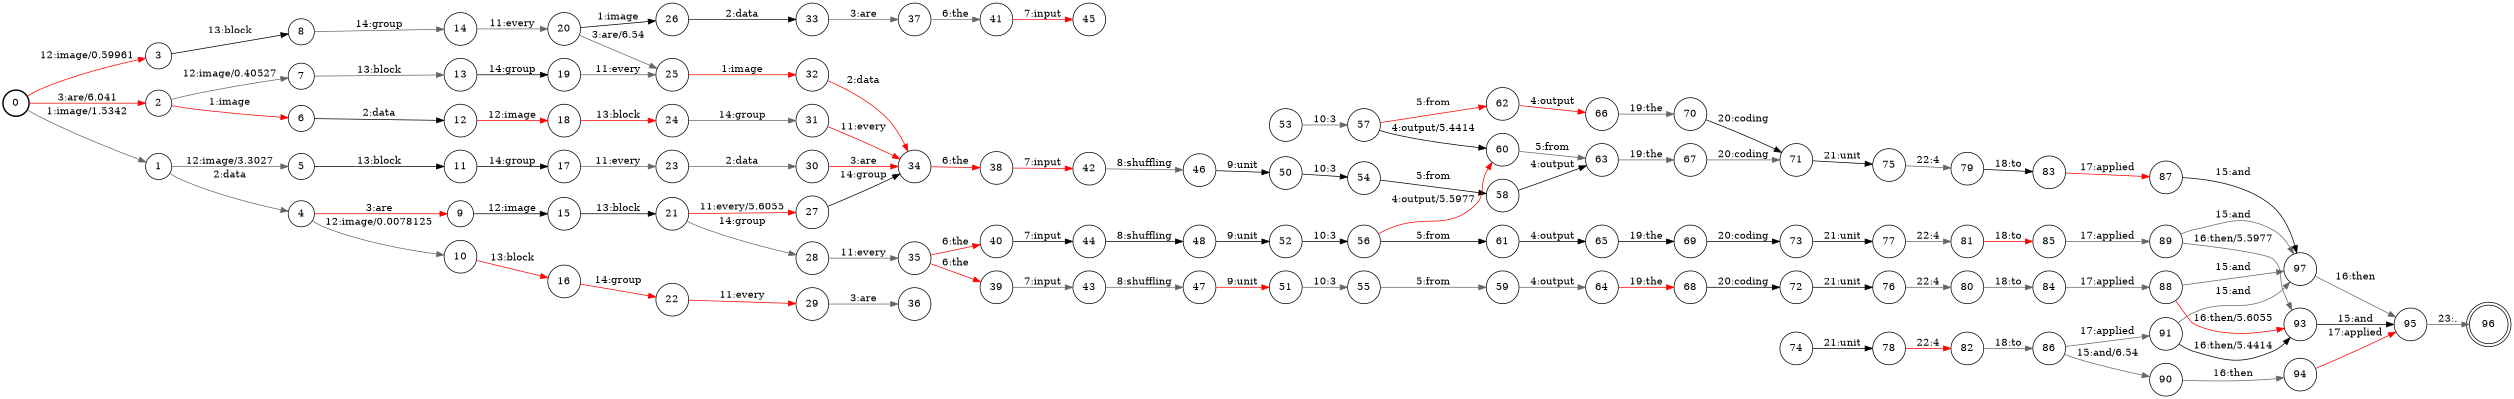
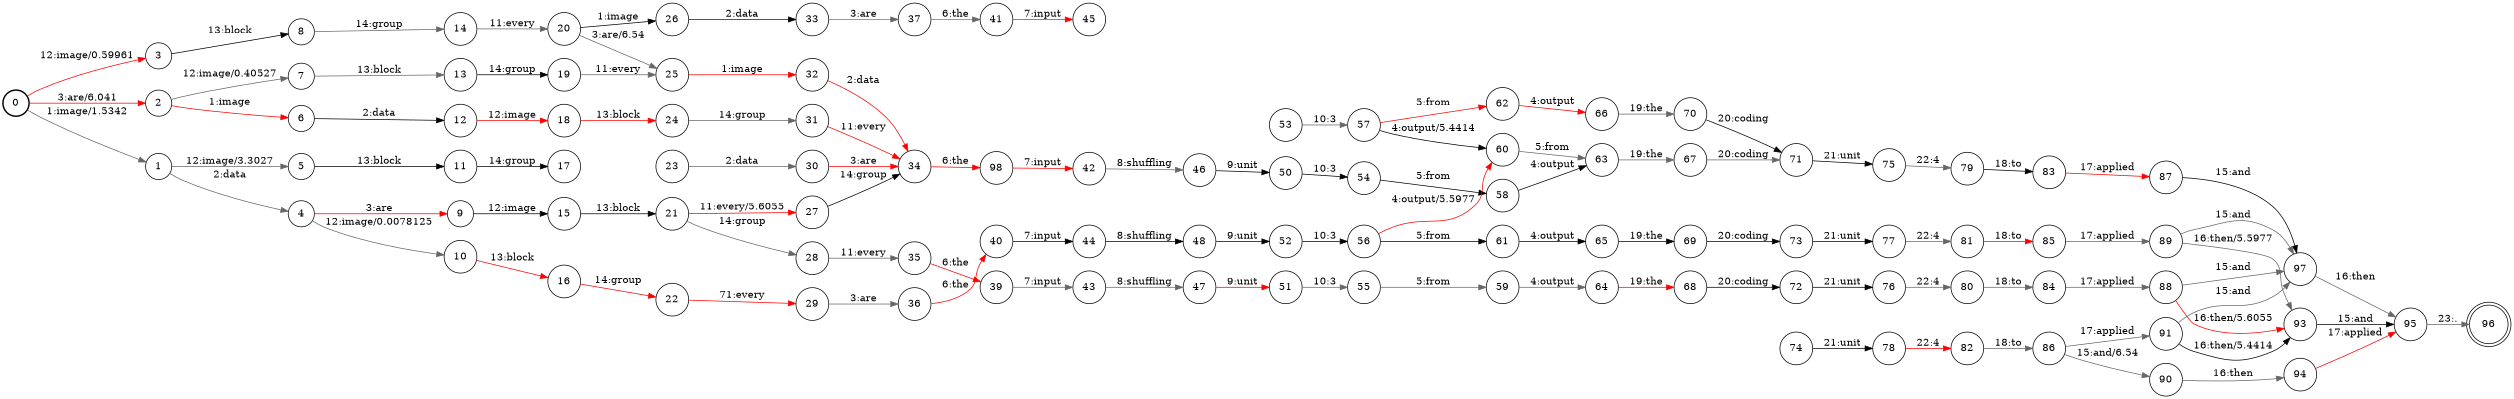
edge "17" -> "23": removed, label "11:every"
node "38": label "38" -> "98"
edge "35" -> "40": now "36" -> "40"
edge "22" -> "29": label "11:every" -> "71:every"
